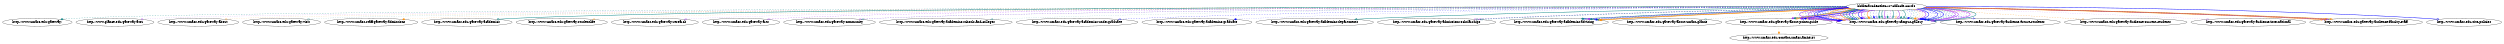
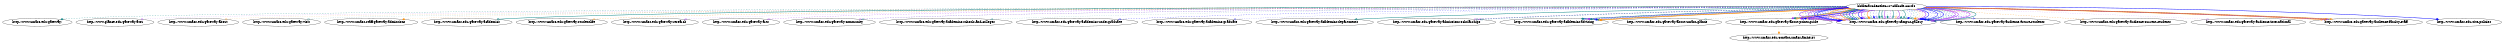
edge "bbfde3a4cde3ebec1276fdb6fe1834f4" -> "http://www.umass.edu/gateway/studentlife": style dotted -> dashed
edge "bbfde3a4cde3ebec1276fdb6fe1834f4" -> "http://www.umass.edu/site-policies": arrowhead odot -> diamond
edge "bbfde3a4cde3ebec1276fdb6fe1834f4" -> "http://www.umass.edu/gateway/academics/graduate": arrowhead diamond -> odot
